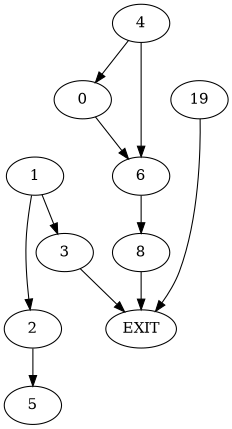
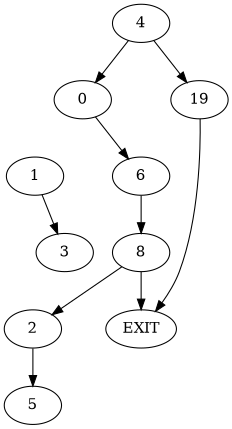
edge "4" -> "6": now "4" -> "19"
edge "1" -> "2": now "8" -> "2"
edge "3" -> "EXIT": removed
